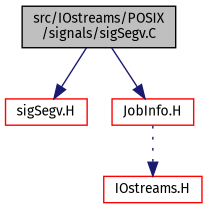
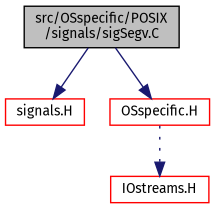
node "src/IOstreams/POSIX /signals/sigSegv.C": label "src/IOstreams/POSIX /signals/sigSegv.C" -> "src/OSspecific/POSIX /signals/sigSegv.C"
node "sigSegv.H": label "sigSegv.H" -> "signals.H"
node "JobInfo.H": label "JobInfo.H" -> "OSspecific.H"
